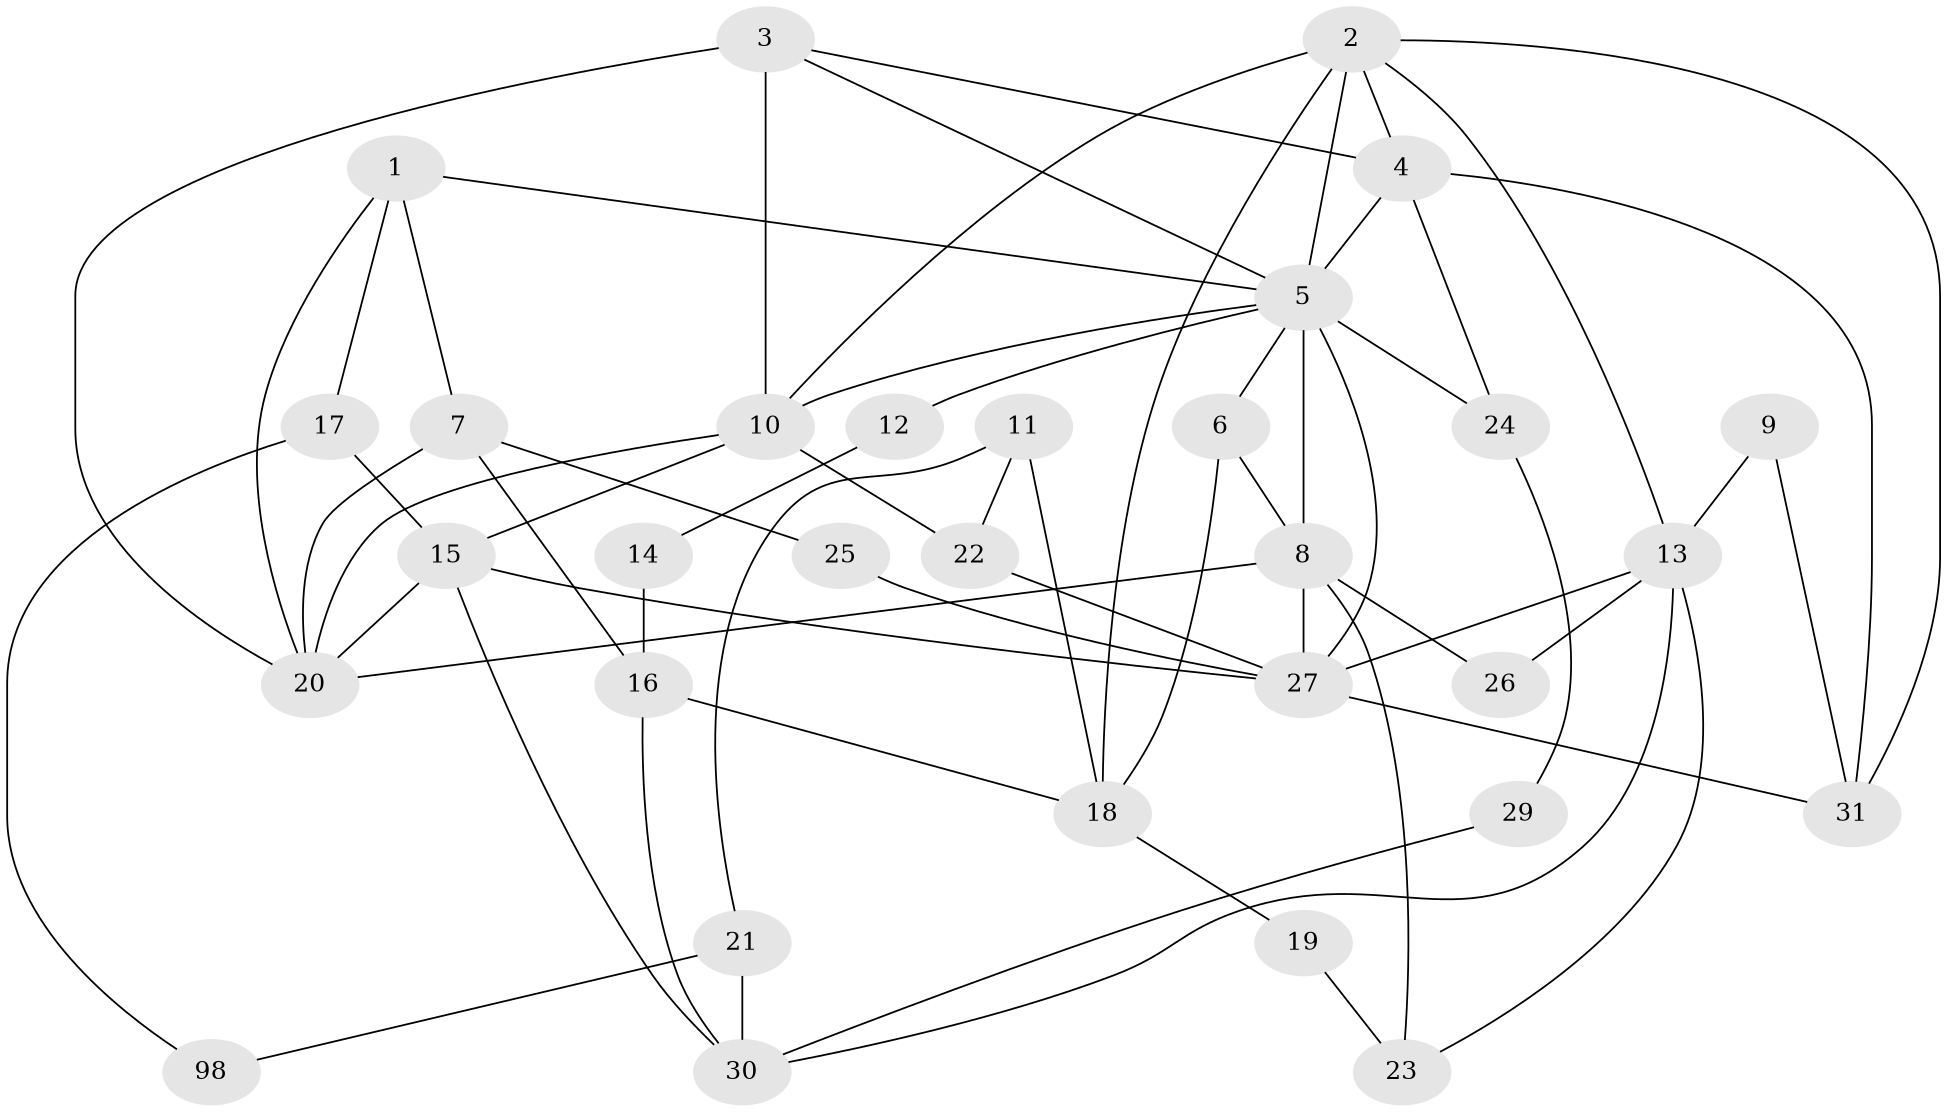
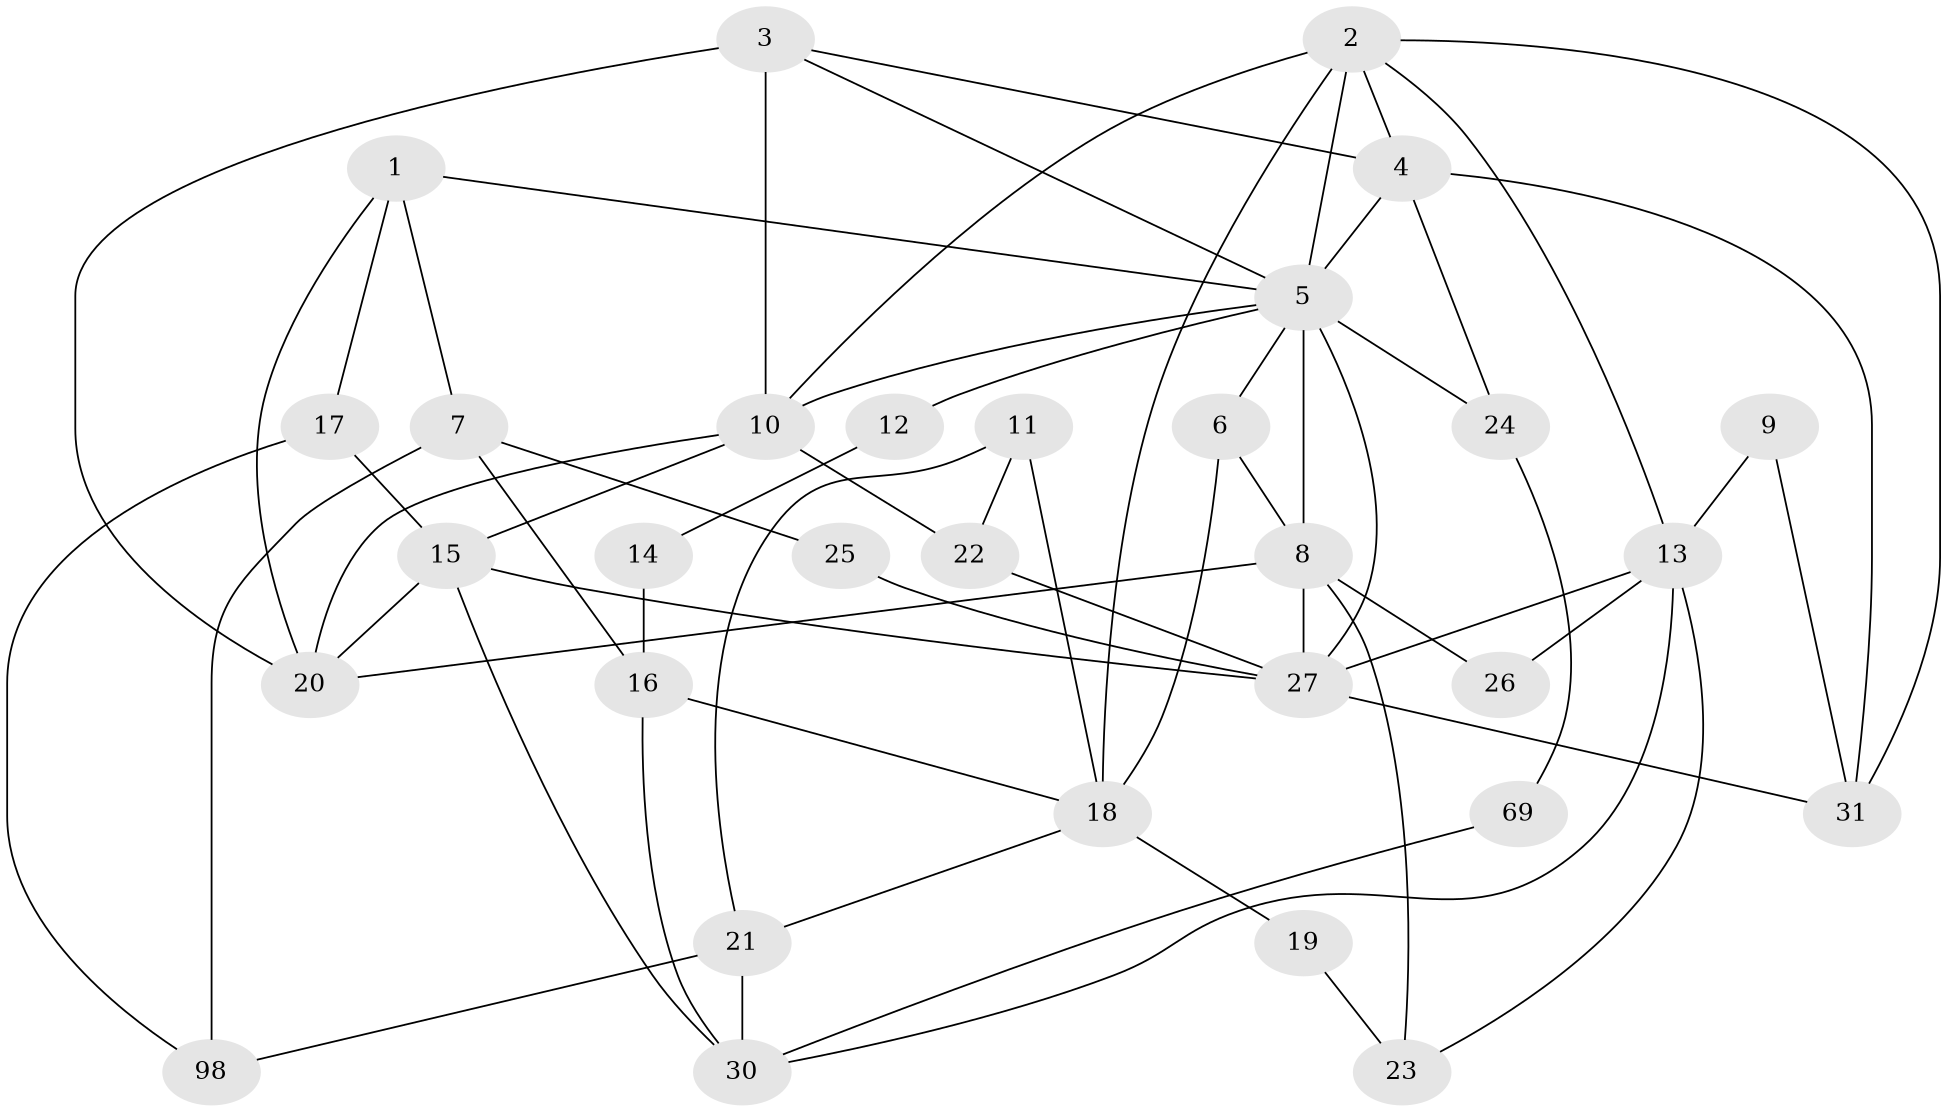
edge "7" -- "20": now "7" -- "98"
node "29": label "29" -> "69"
edge "18" -- "21": added
